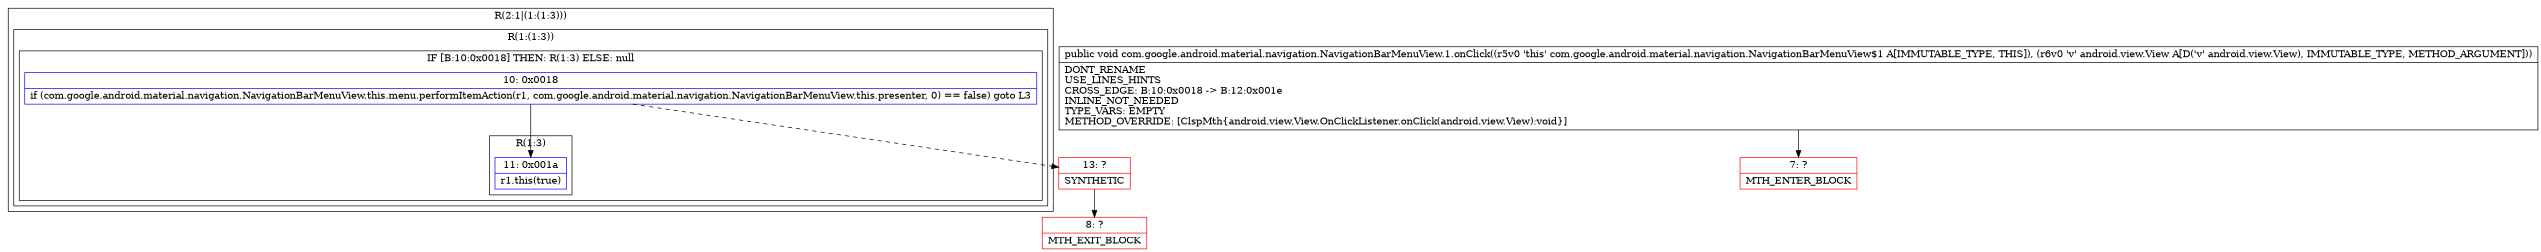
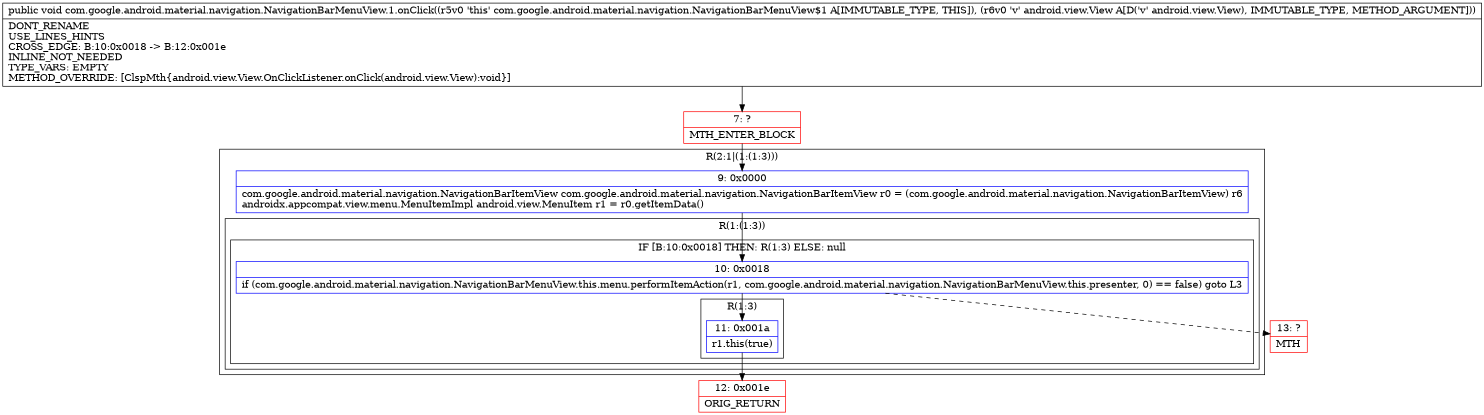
node "13: ?": text "SYNTHETIC" -> "MTH"
node "9: 0x0000": added
node "8: ?": removed
node "12: 0x001e": added
